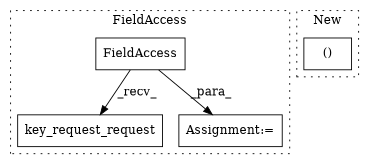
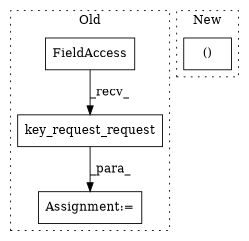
cluster "FieldAccess": label "FieldAccess" -> "Old"
edge "FieldAccess" -> "Assignment:=": now "key_request_request" -> "Assignment:="
